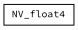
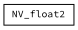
node "NV_float4": label "NV_float4" -> "NV_float2"
